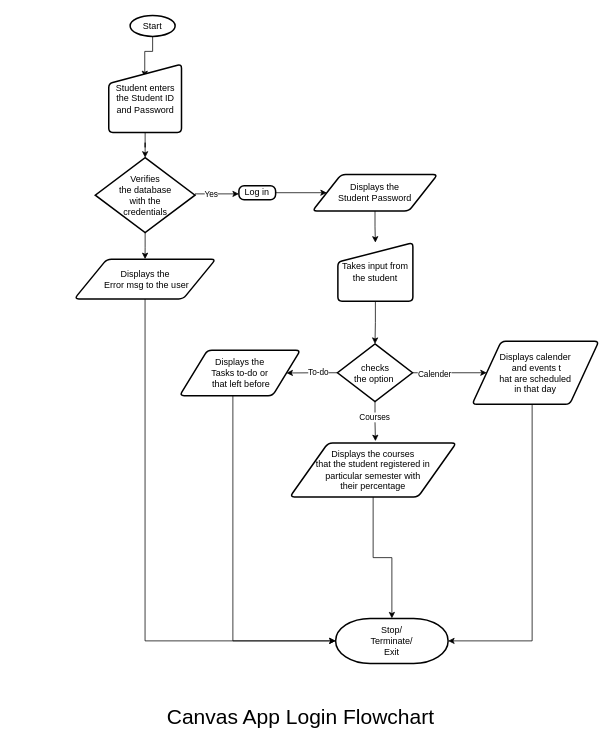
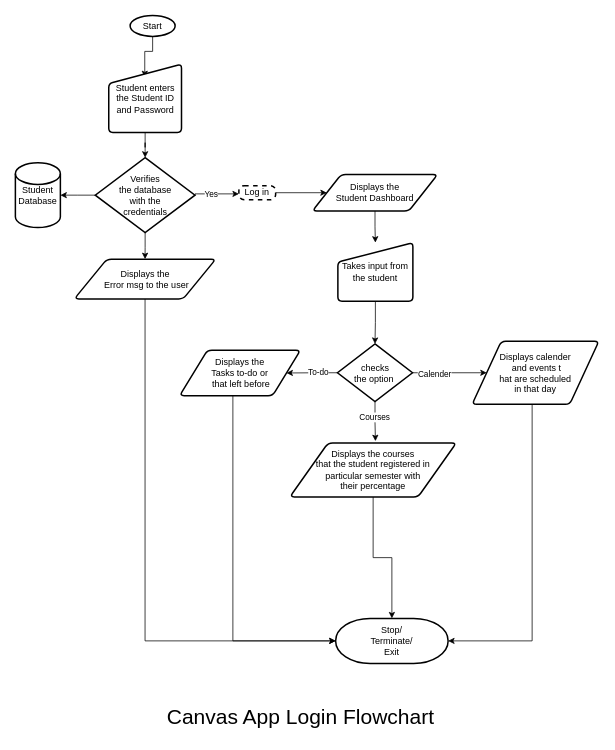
node "Displays the Student Password": label "Displays the Student Password" -> "Displays the Student Dashboard"
node "Log in": style solid -> dashed
node "Student Database": added
edge "Verifies the database with the credentials" -> "Student Database": added
